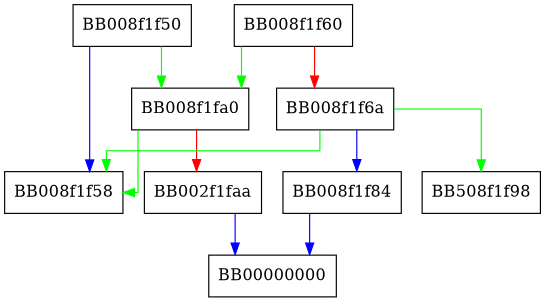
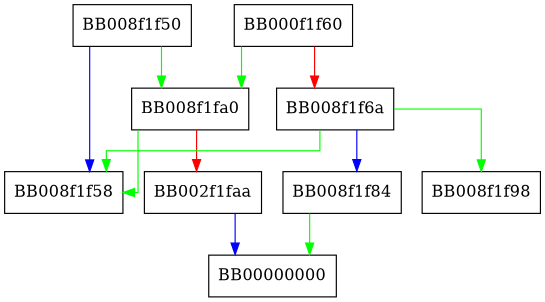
node "BB008f1f60": label "BB008f1f60" -> "BB000f1f60"
node "BB508f1f98": label "BB508f1f98" -> "BB008f1f98"
edge "BB008f1f84" -> "BB00000000": color blue -> green
